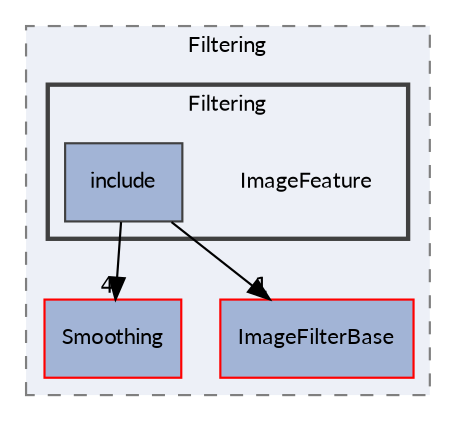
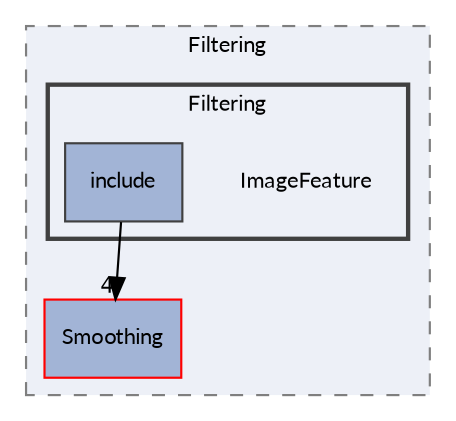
node "ImageFilterBase": removed
